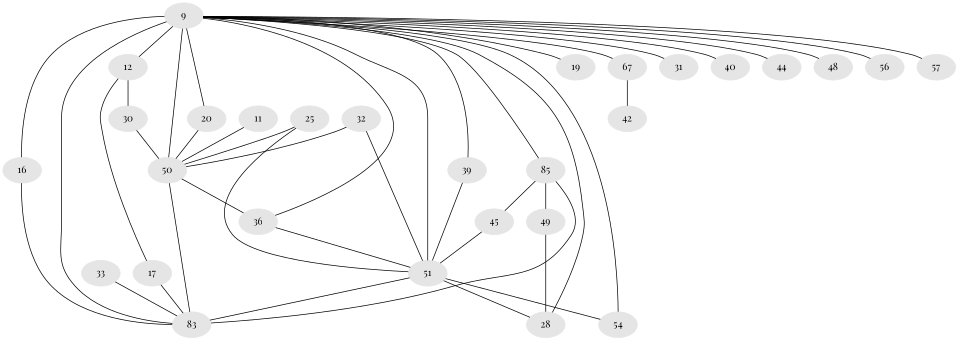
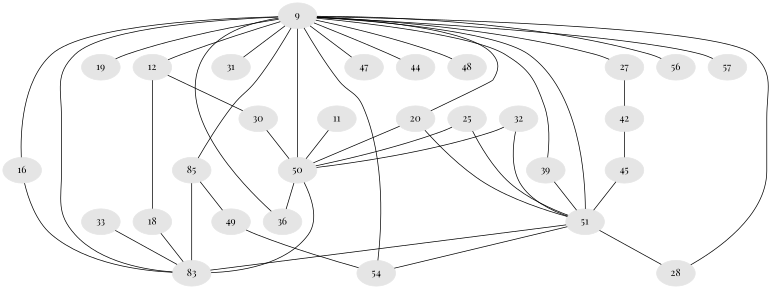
node "67": label "67" -> "27"
node "40": label "40" -> "47"
edge "85" -- "45": now "42" -- "45"
edge "36" -- "51": now "20" -- "51"
node "17": label "17" -> "18"
edge "49" -- "28": now "49" -- "54"
